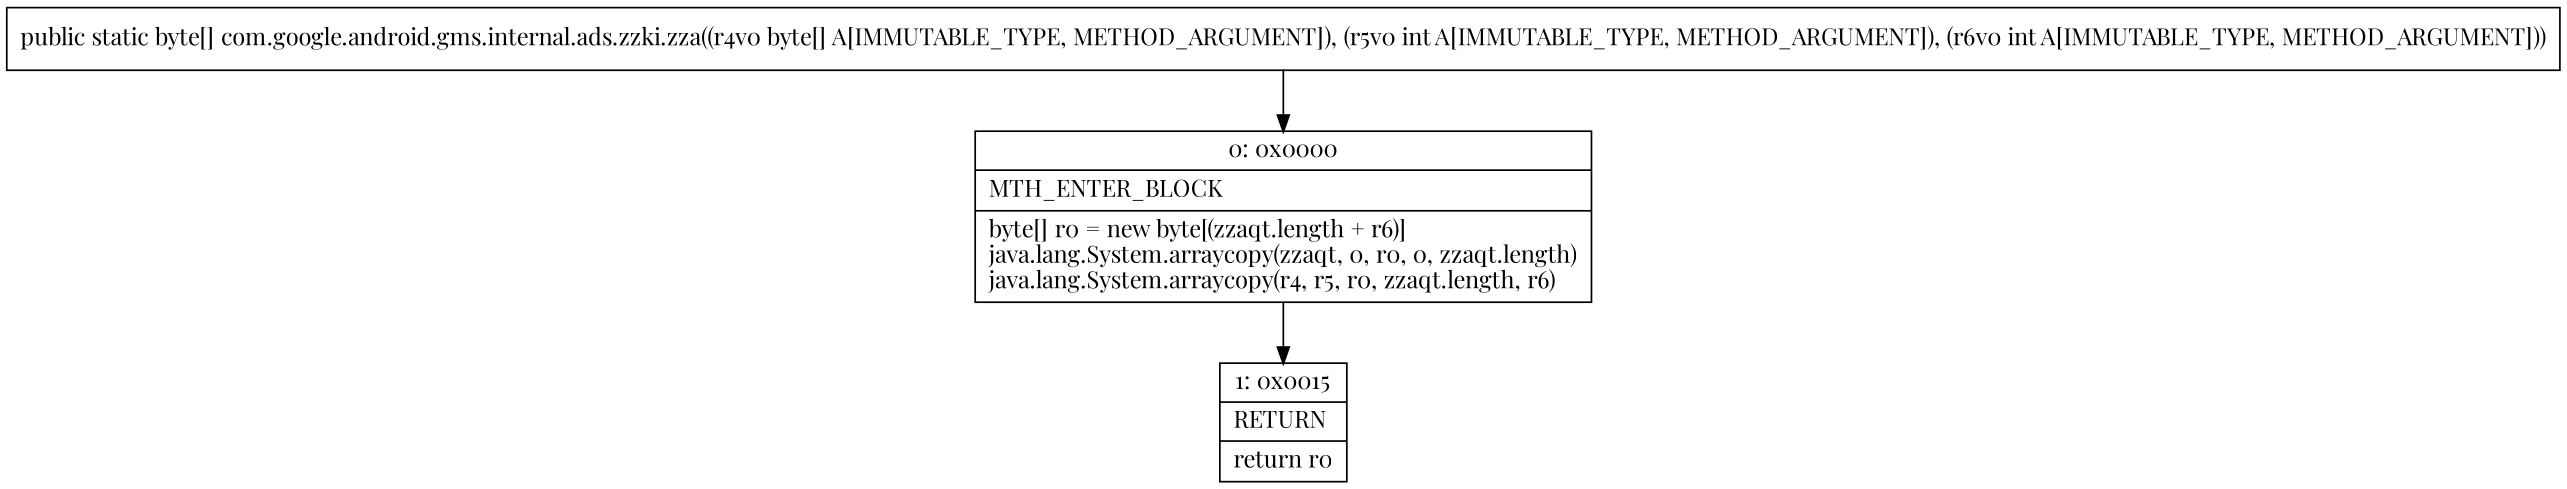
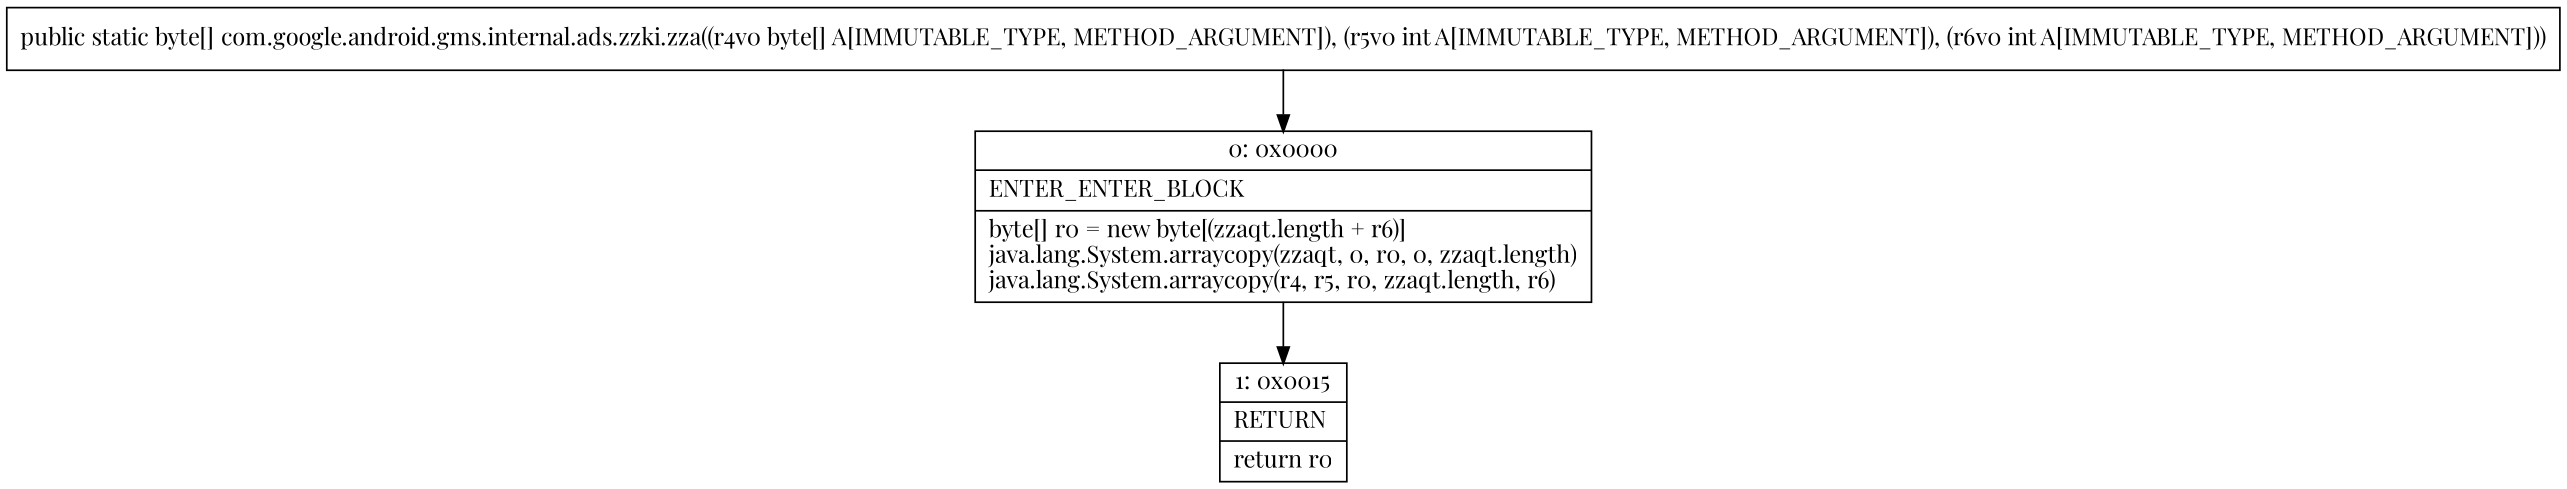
node "0: 0x0000": text "MTH_ENTER_BLOCK" -> "ENTER_ENTER_BLOCK"
